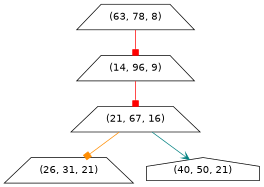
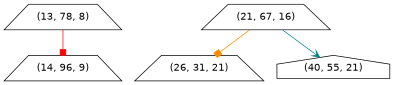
node "(63, 78, 8)": label "(63, 78, 8)" -> "(13, 78, 8)"
edge "(14, 96, 9)" -> "(21, 67, 16)": removed
node "(40, 50, 21)": label "(40, 50, 21)" -> "(40, 55, 21)"
